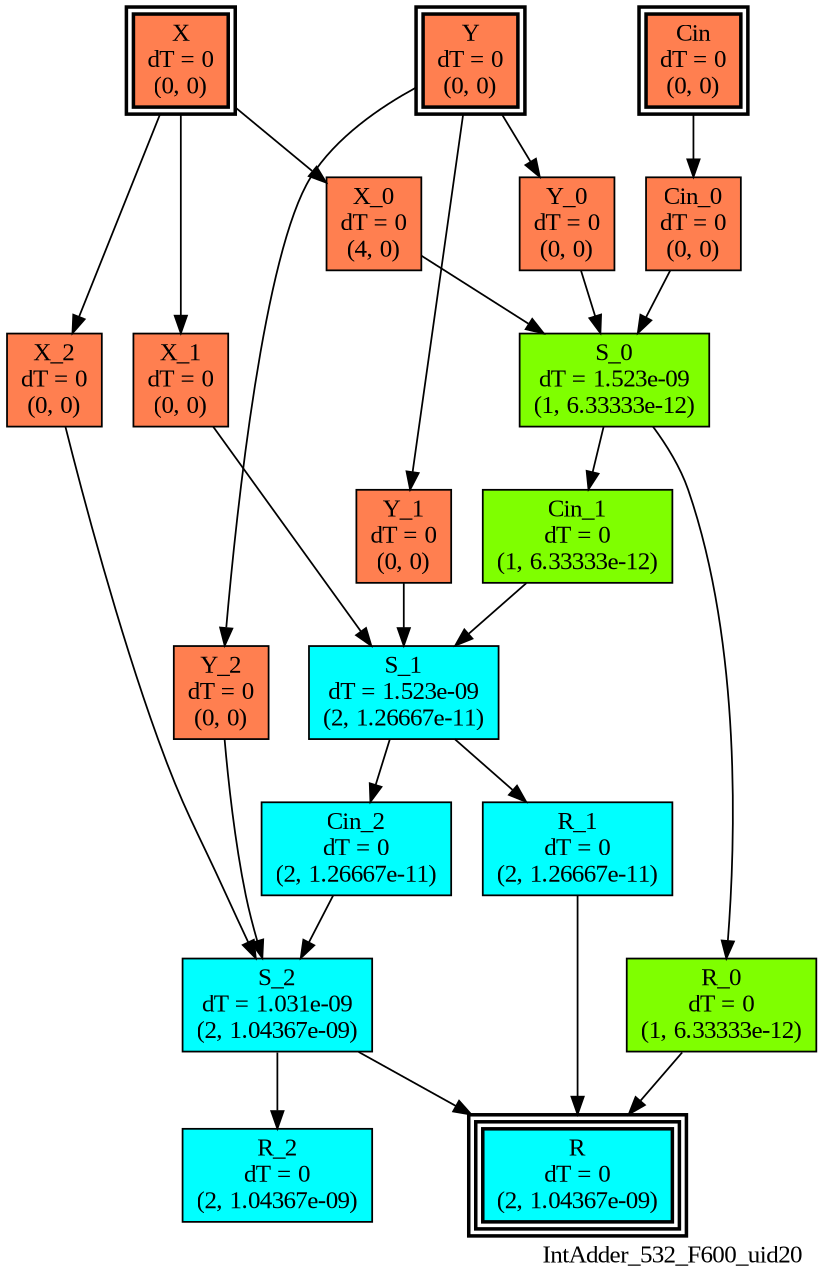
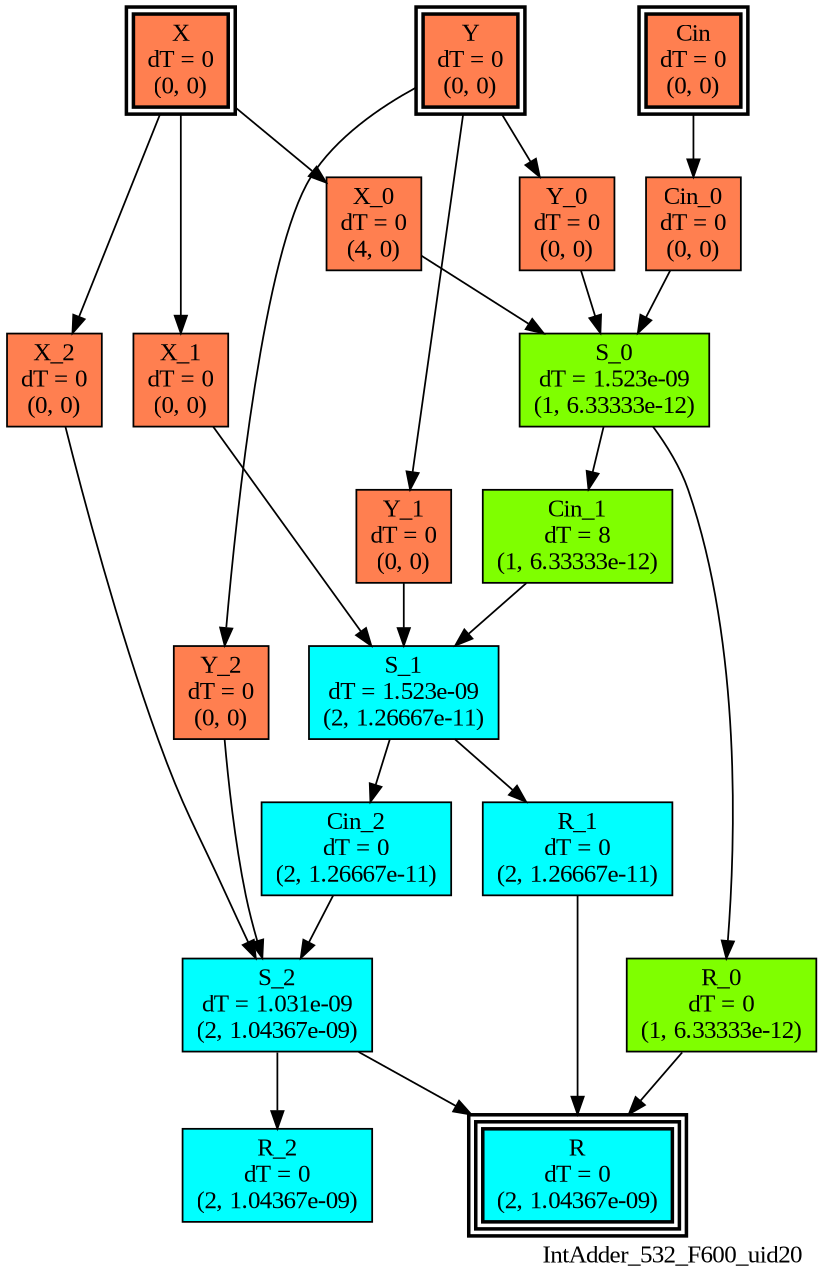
node "Cin_1 dT = 0 (1, 6.33333e-12)": label "Cin_1 dT = 0 (1, 6.33333e-12)" -> "Cin_1 dT = 8 (1, 6.33333e-12)"
